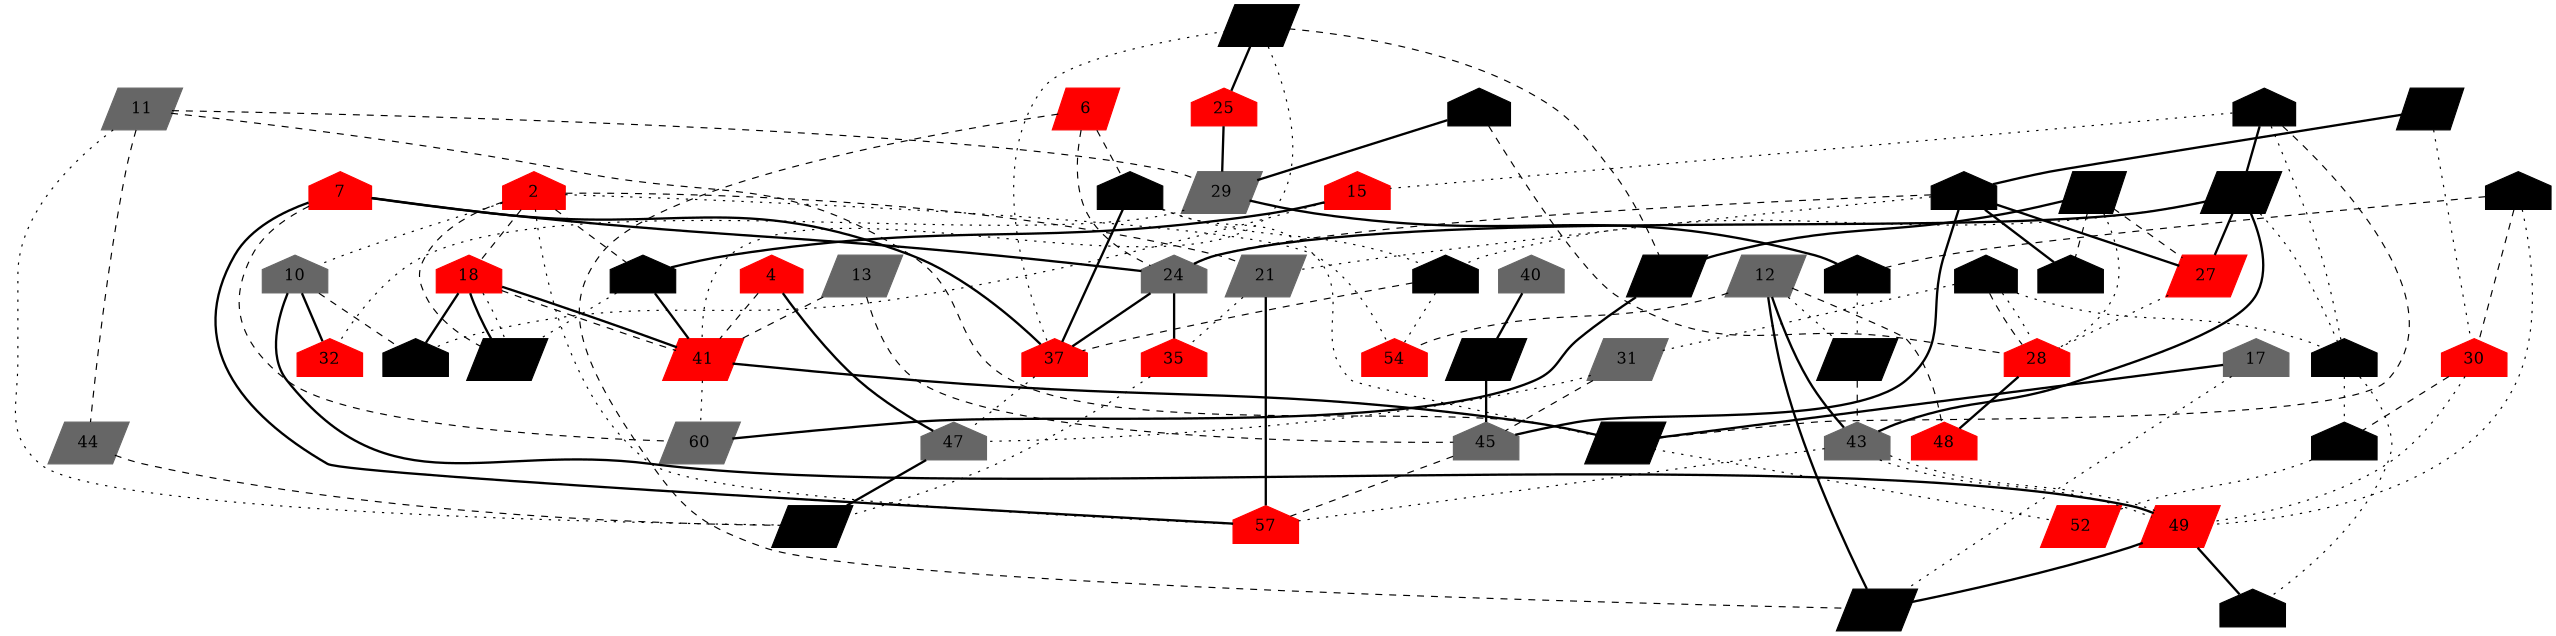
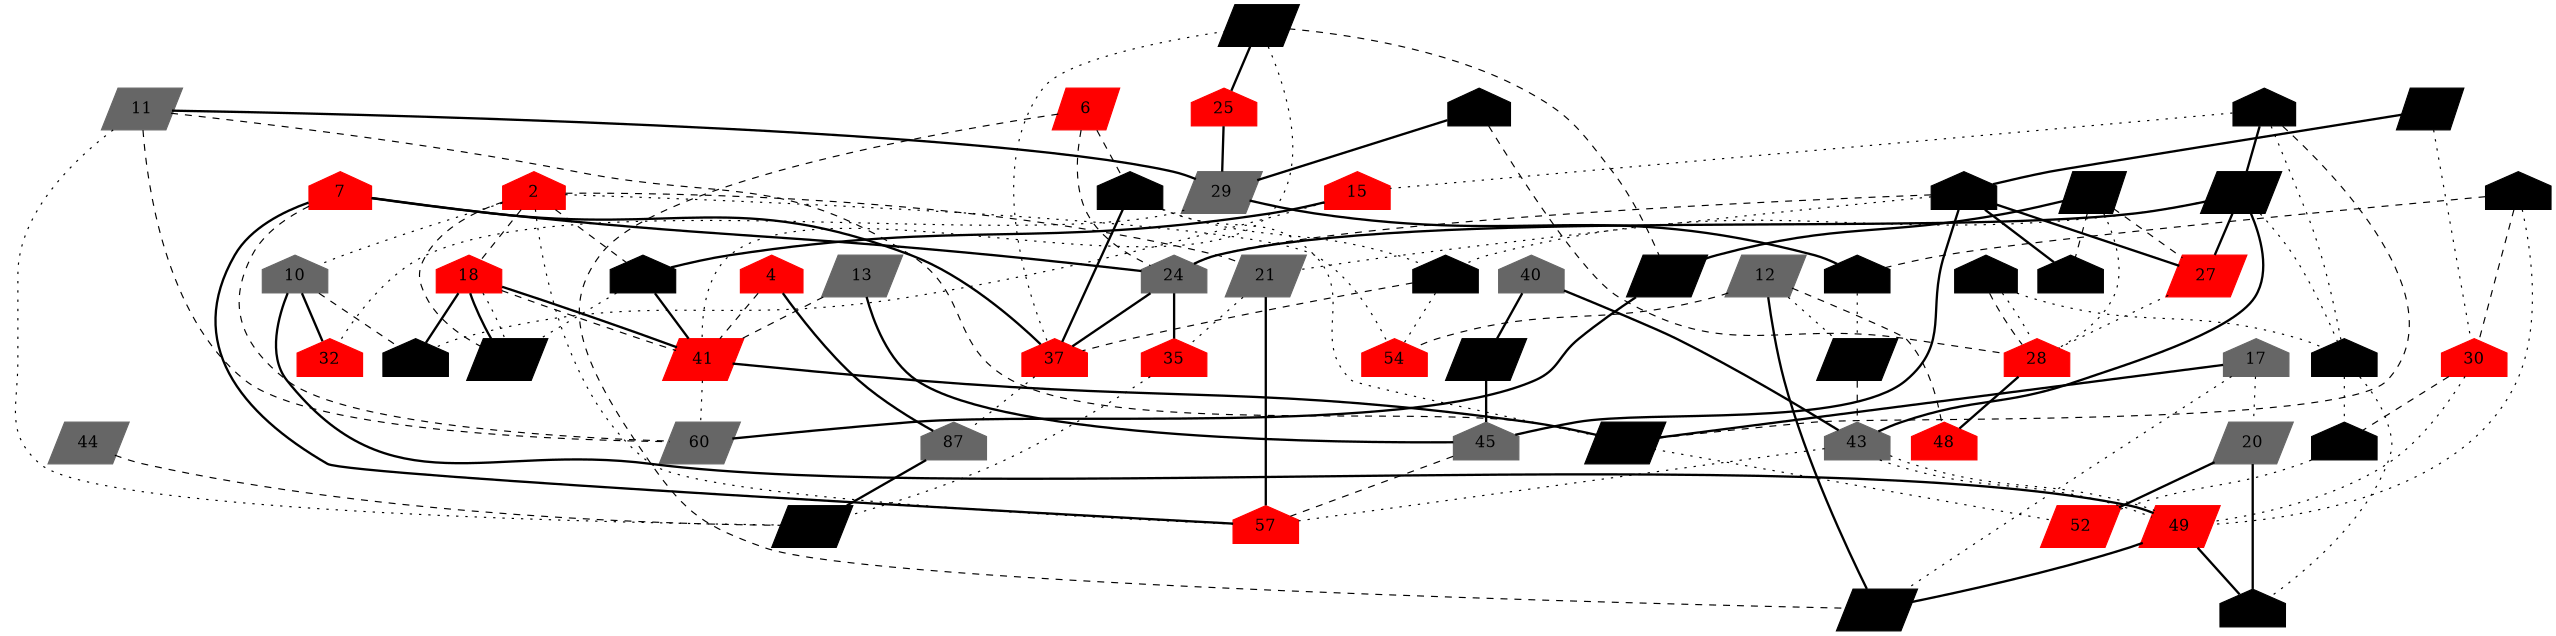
edge "11" -- "29": style dashed -> bold
edge "11" -- "44": now "11" -- "60"
node "31": removed
edge "12" -- "43": now "40" -- "43"
edge "13" -- "45": style dashed -> bold
node "47": label "47" -> "87"
node "20": added
